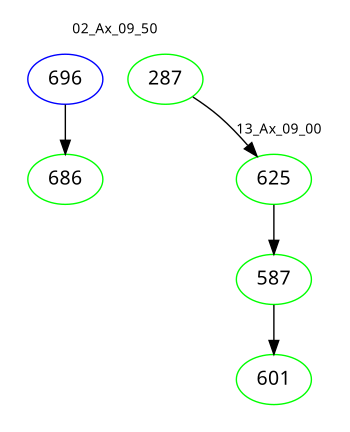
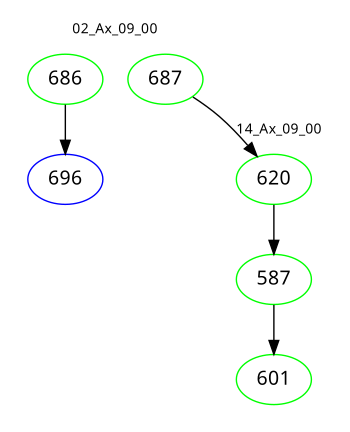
cluster "02_Ax_09_50": label "02_Ax_09_50" -> "02_Ax_09_00"
node "287": label "287" -> "687"
edge "696" -> "686": reversed
cluster "13_Ax_09_00": label "13_Ax_09_00" -> "14_Ax_09_00"
node "625": label "625" -> "620"
